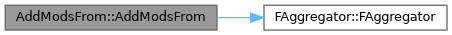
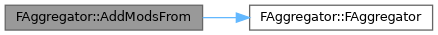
node "AddModsFrom::AddModsFrom": label "AddModsFrom::AddModsFrom" -> "FAggregator::AddModsFrom"
